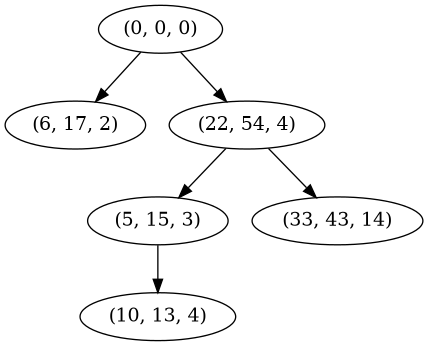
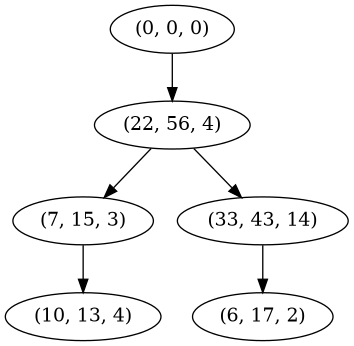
edge "(0, 0, 0)" -> "(6, 17, 2)": now "(33, 43, 14)" -> "(6, 17, 2)"
node "(22, 54, 4)": label "(22, 54, 4)" -> "(22, 56, 4)"
node "(5, 15, 3)": label "(5, 15, 3)" -> "(7, 15, 3)"
